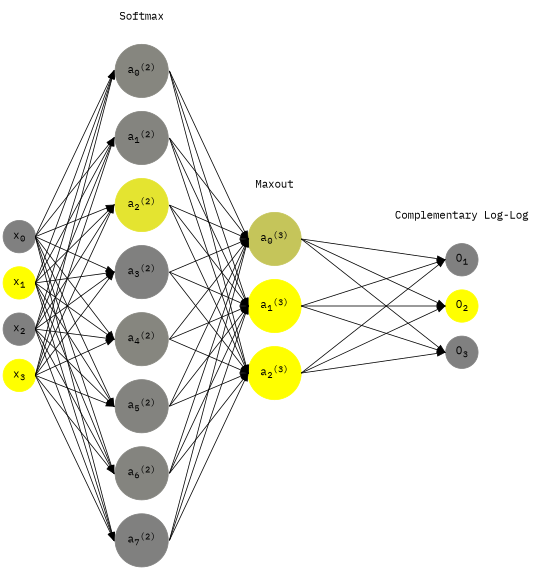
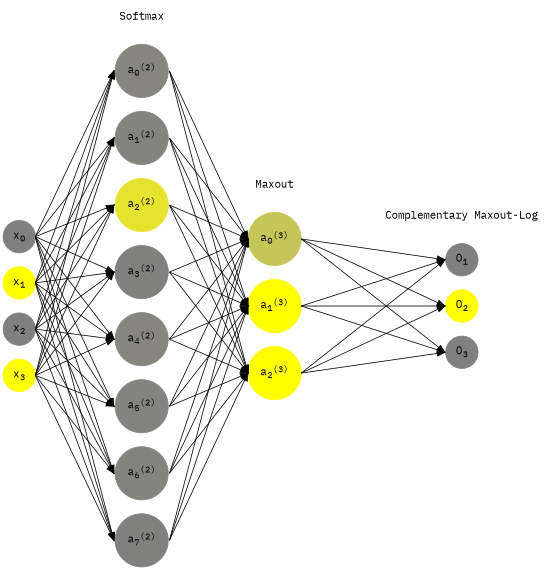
node "Complementary Log-Log": label "Complementary Log-Log" -> "Complementary Maxout-Log"
